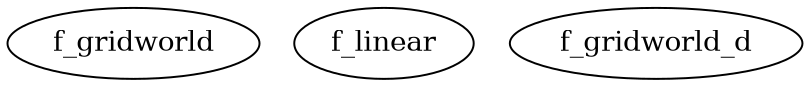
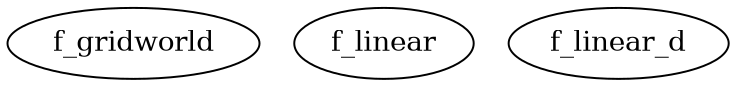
node "f_gridworld_d": label "f_gridworld_d" -> "f_linear_d"
